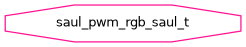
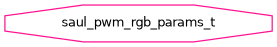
node "saul_pwm_rgb_saul_t": label "saul_pwm_rgb_saul_t" -> "saul_pwm_rgb_params_t"
